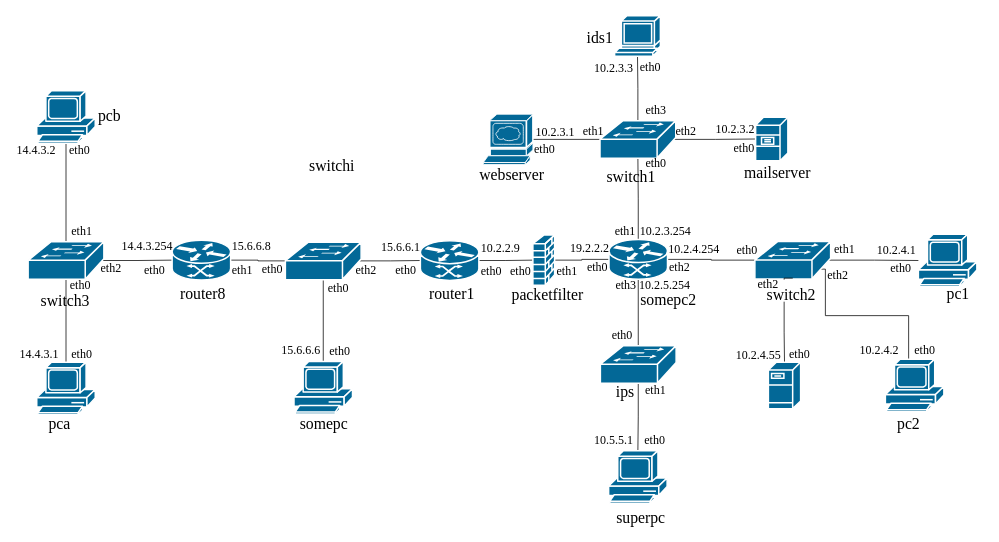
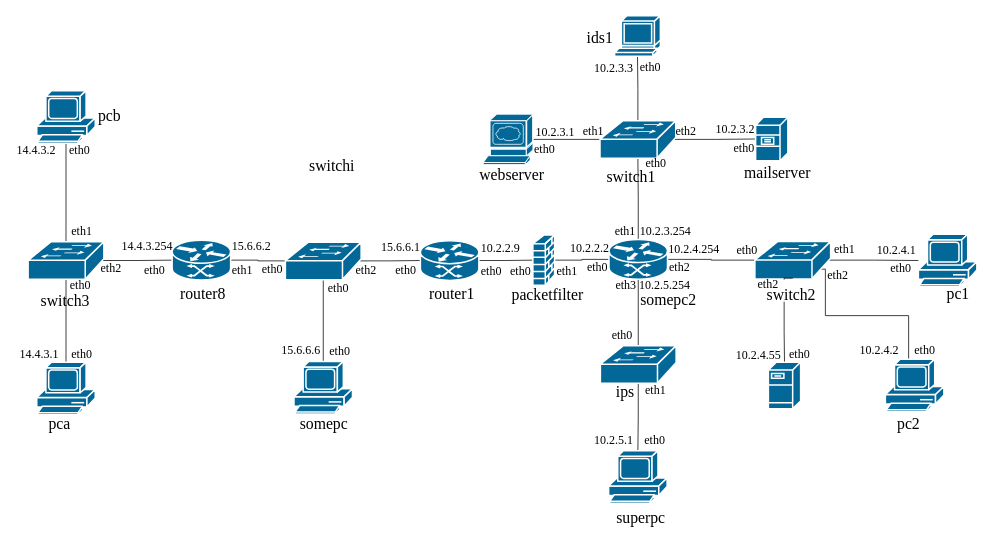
node "eth3": removed
node "15.6.6.8": label "15.6.6.8" -> "15.6.6.2"
node "19.2.2.2": label "19.2.2.2" -> "10.2.2.2"
node "10.5.5.1": label "10.5.5.1" -> "10.2.5.1"
